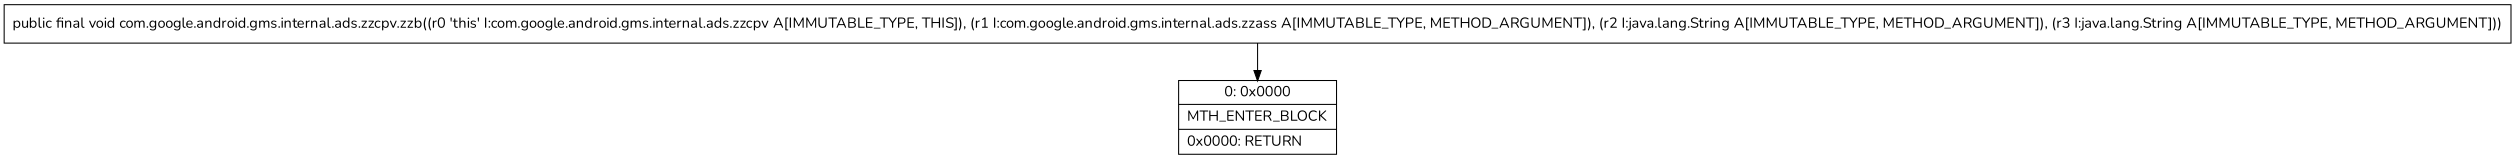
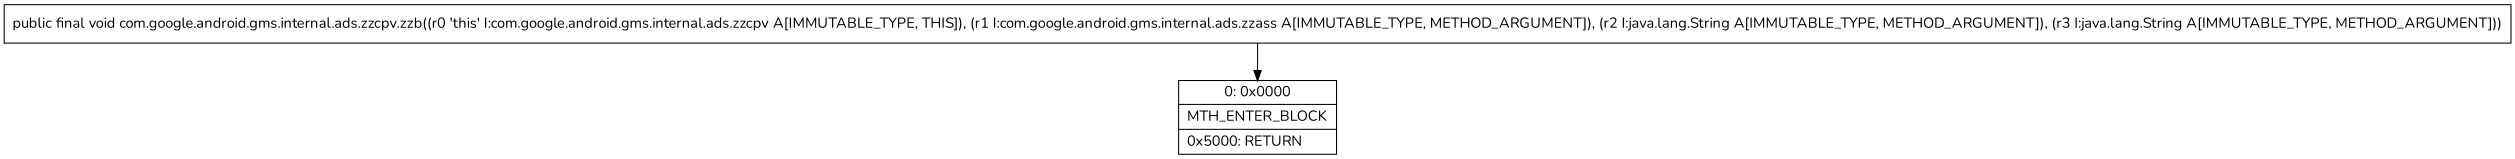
node "0: 0x0000": text "0x0000: RETURN" -> "0x5000: RETURN"
